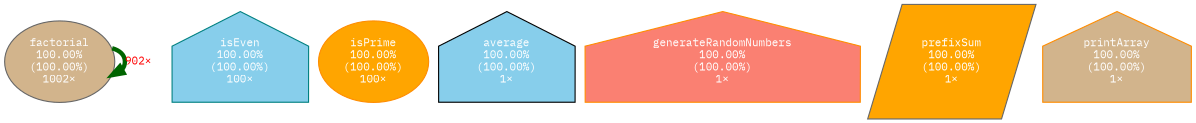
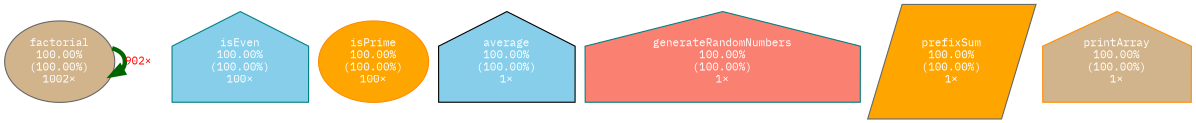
node "generateRandomNumbers 100.00% (100.00%) 1×": color darkorange -> teal
